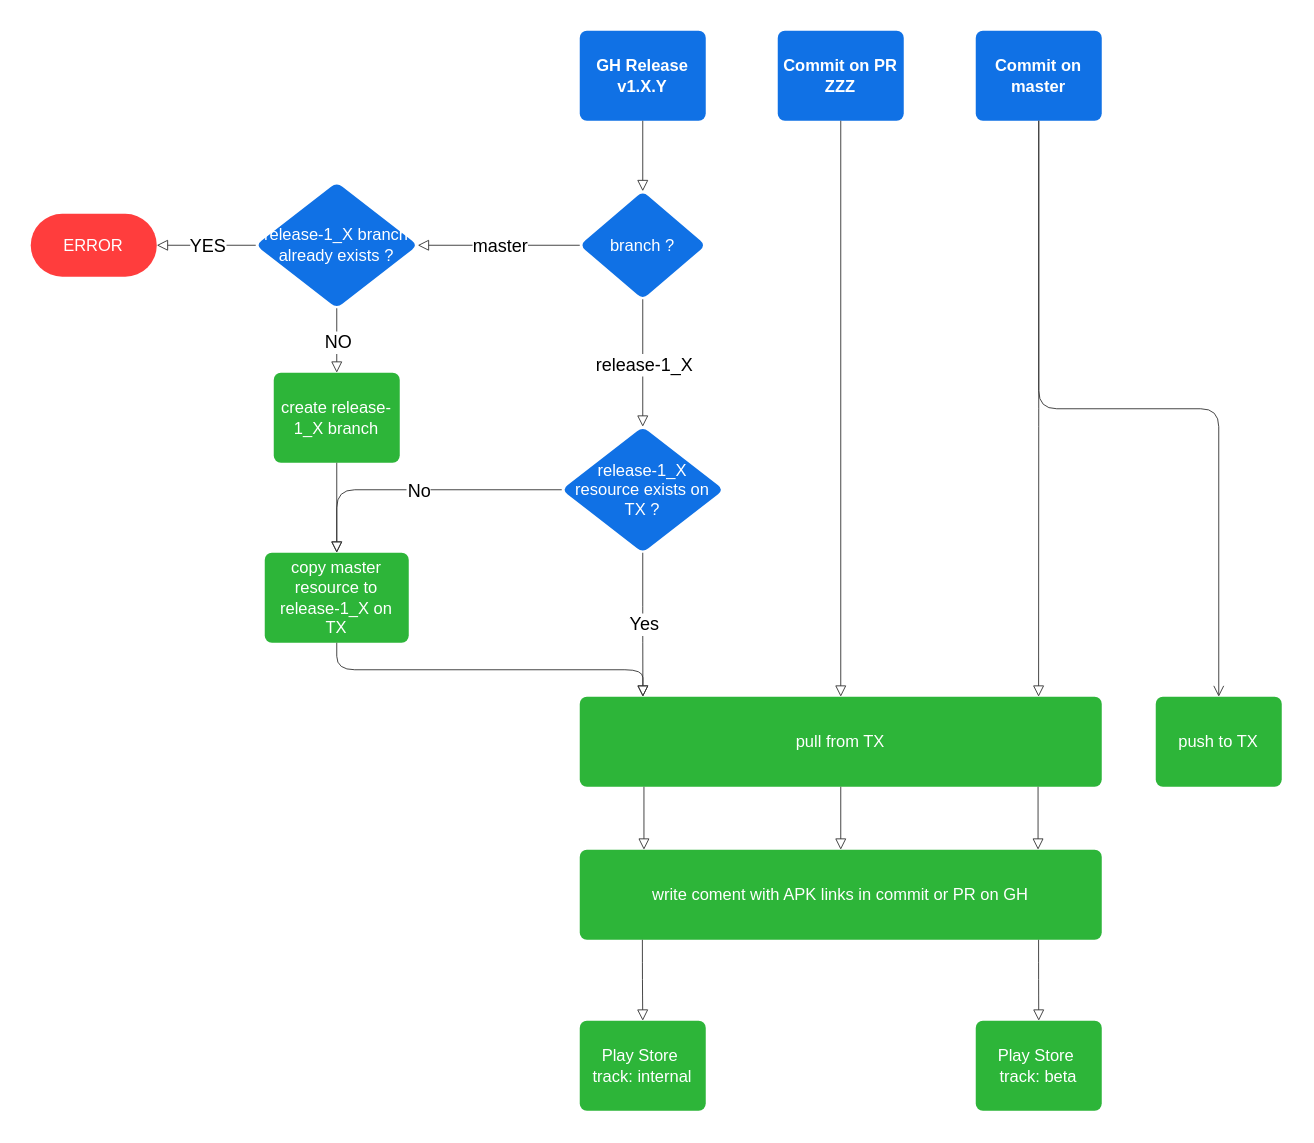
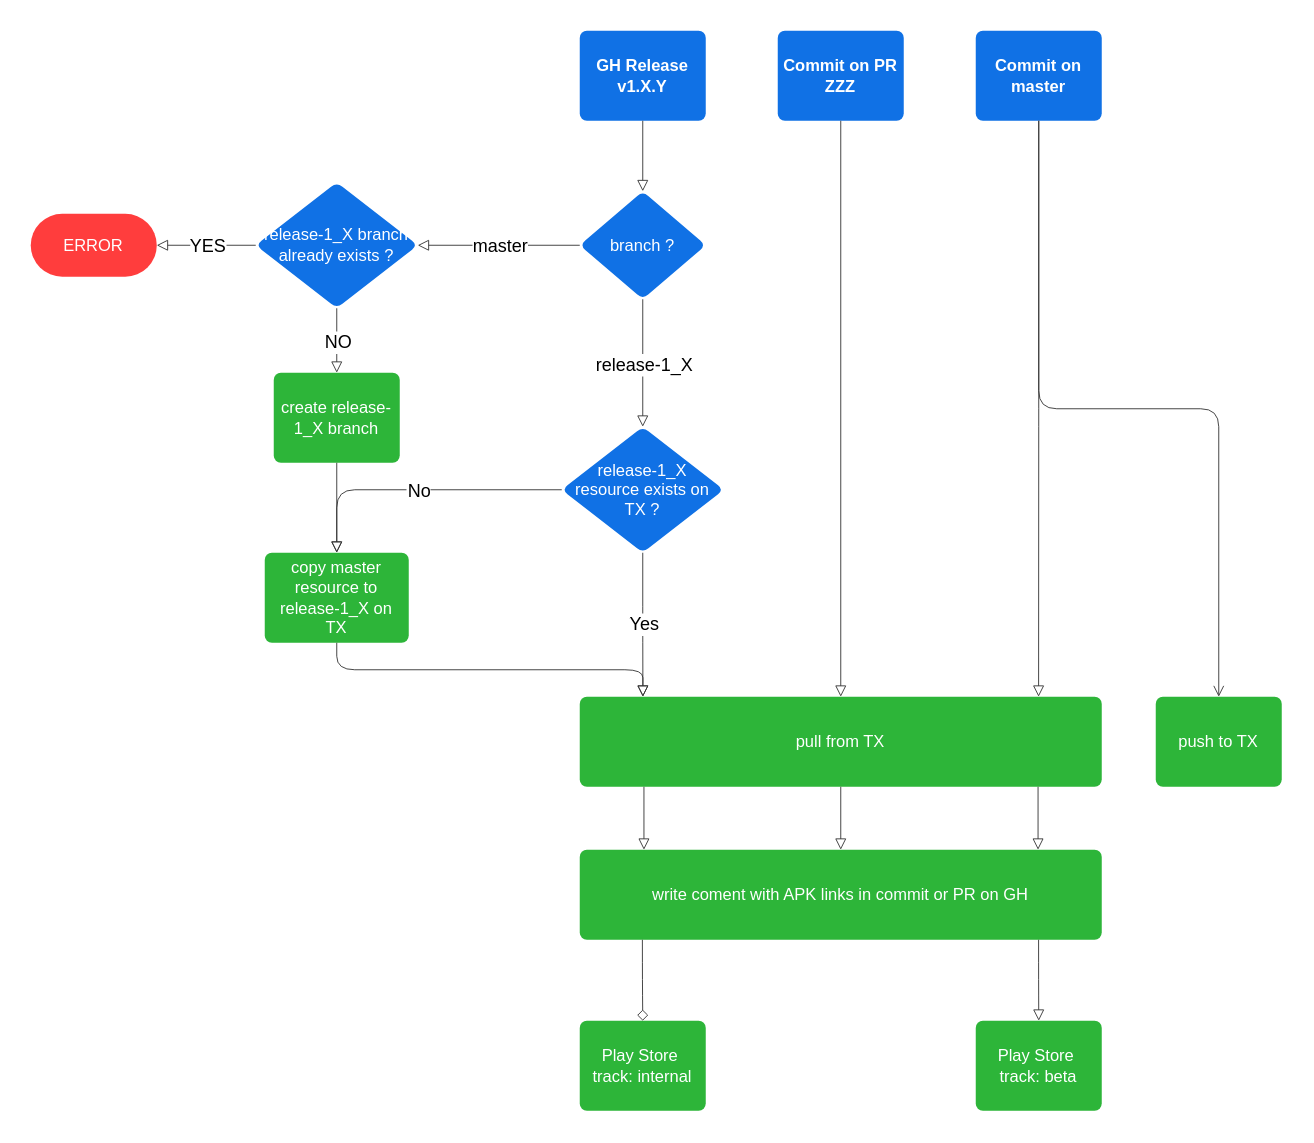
edge "write coment with APK links in commit or PR on GH" -> "Play Store track: internal": arrowhead block -> diamond
